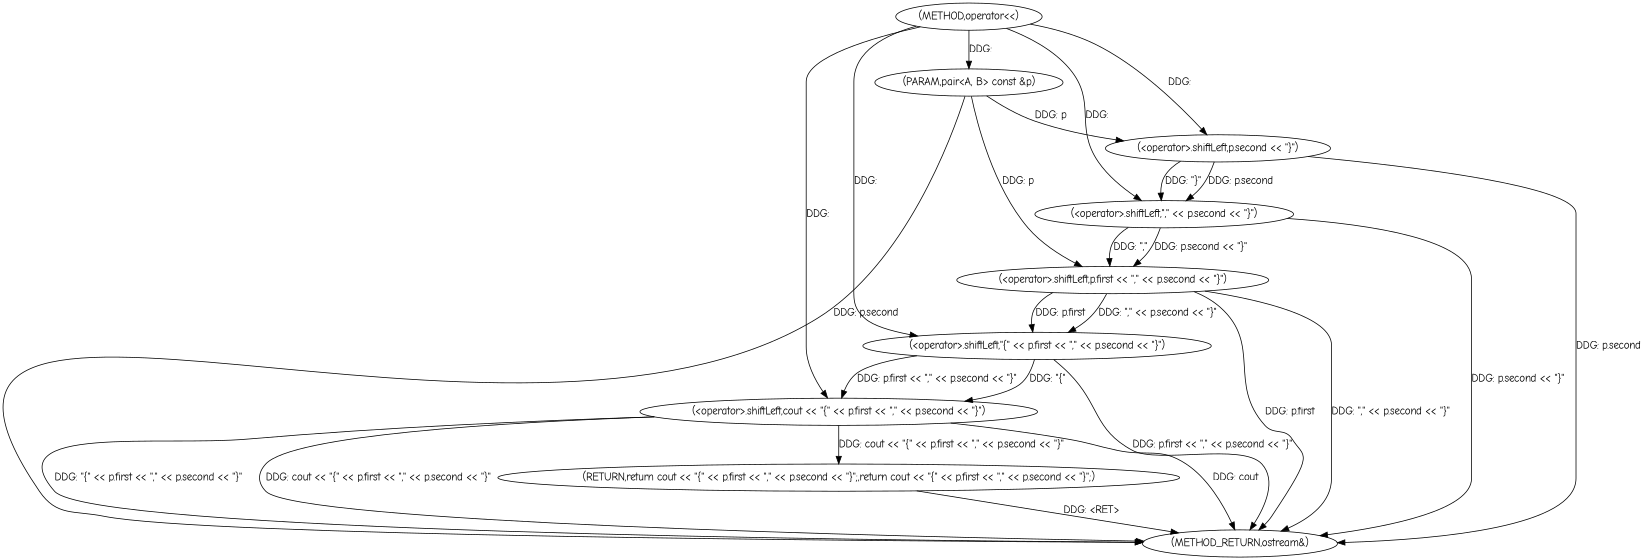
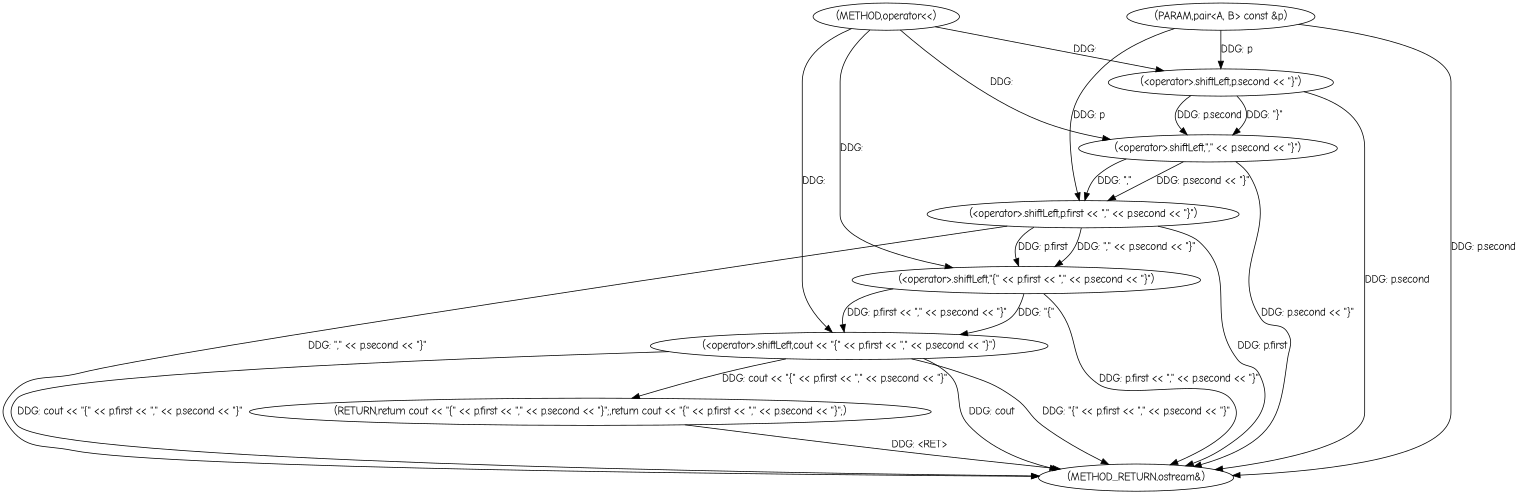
edge "(METHOD,operator<<)" -> "(PARAM,pair<A, B> const &p)": removed, label "DDG:"
